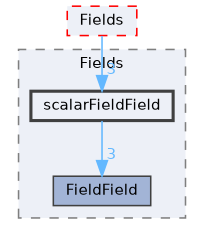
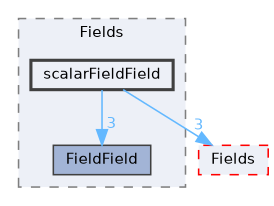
edge "Fields" -> "scalarFieldField": reversed
